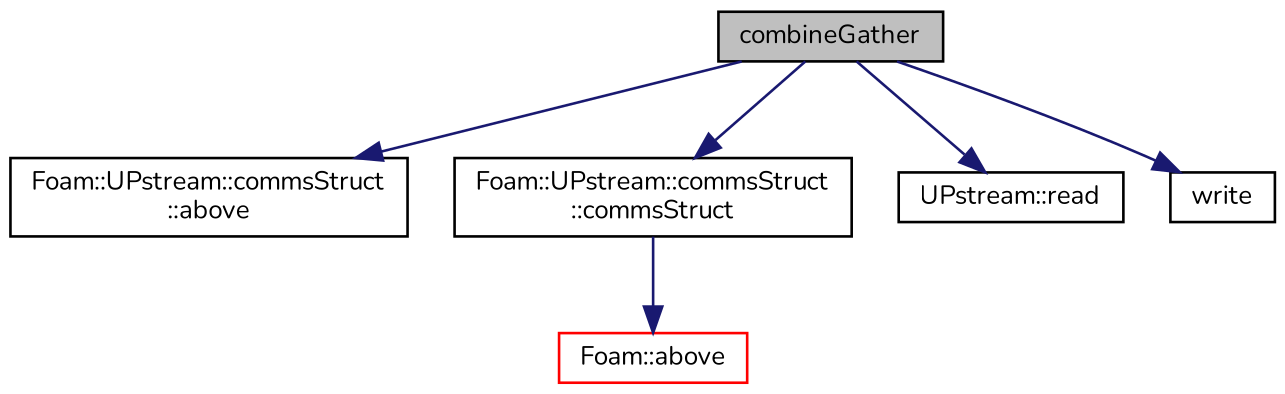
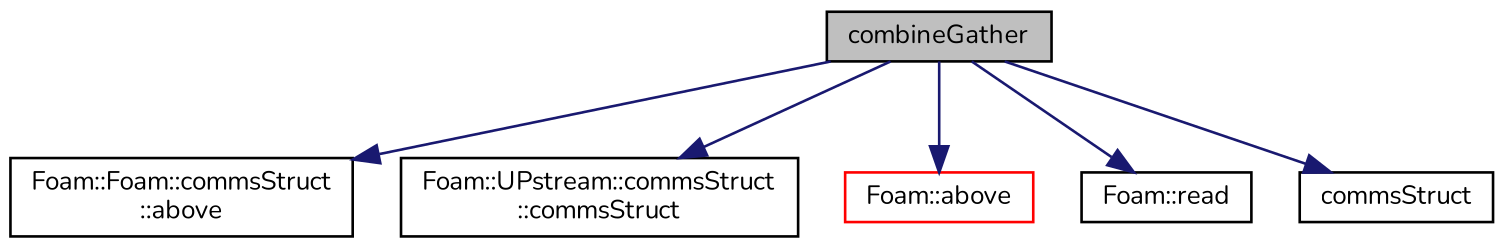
node "Foam::UPstream::commsStruct ::above": label "Foam::UPstream::commsStruct ::above" -> "Foam::Foam::commsStruct ::above"
node "UPstream::read": label "UPstream::read" -> "Foam::read"
node "write": label "write" -> "commsStruct"
edge "Foam::UPstream::commsStruct ::commsStruct" -> "Foam::above": now "combineGather" -> "Foam::above"
